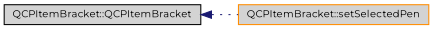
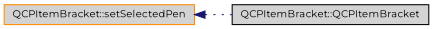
edge "QCPItemBracket::setSelectedPen" -> "QCPItemBracket::QCPItemBracket": reversed
